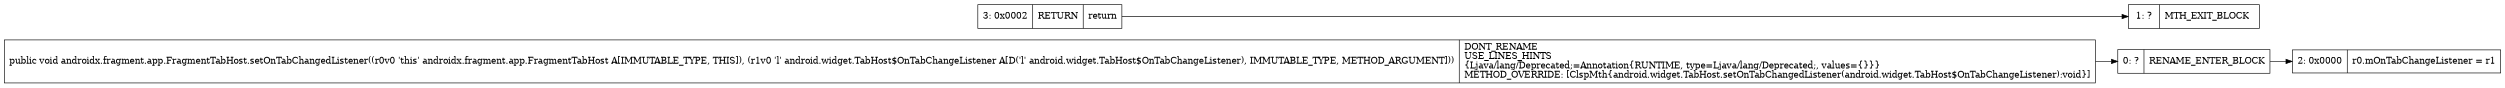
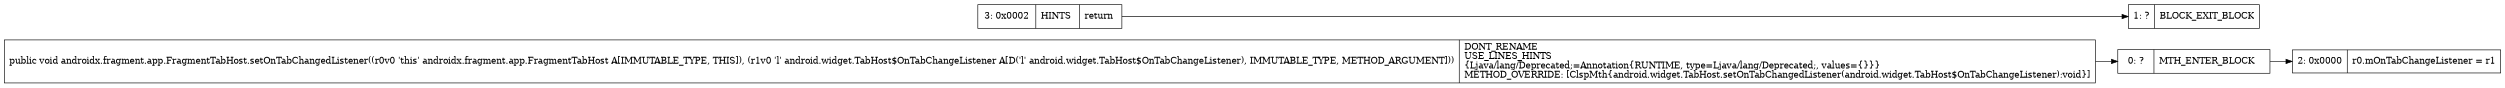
node "3: 0x0002": text "RETURN" -> "HINTS"
node "1: ?": text "MTH_EXIT_BLOCK" -> "BLOCK_EXIT_BLOCK"
node "0: ?": text "RENAME_ENTER_BLOCK" -> "MTH_ENTER_BLOCK"
